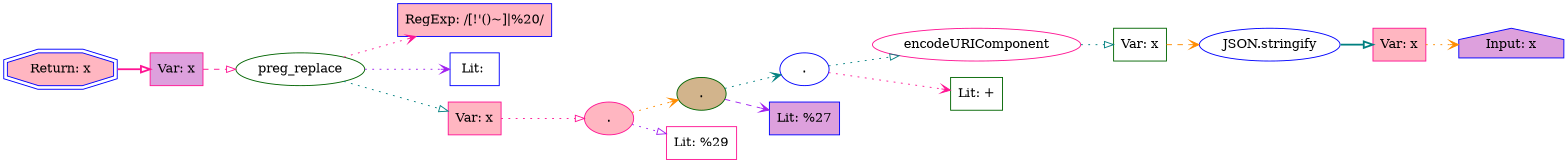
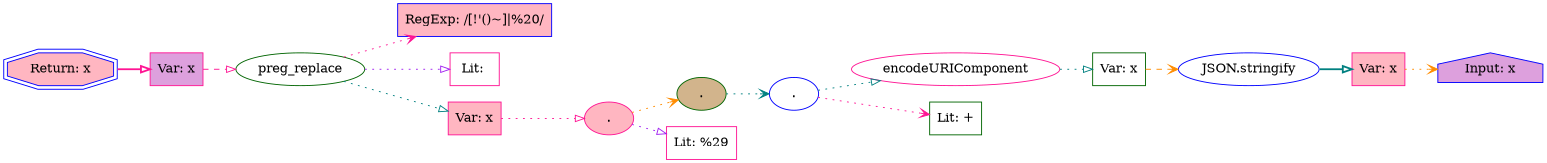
edge "preg_replace" -> "Lit:": arrowhead vee -> onormal
node "Lit:": color blue -> deeppink
node "Lit: %27": removed
